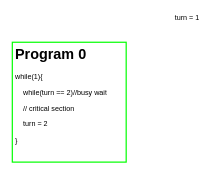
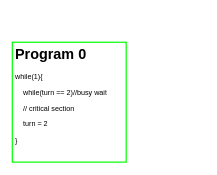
node "turn = 1": removed
